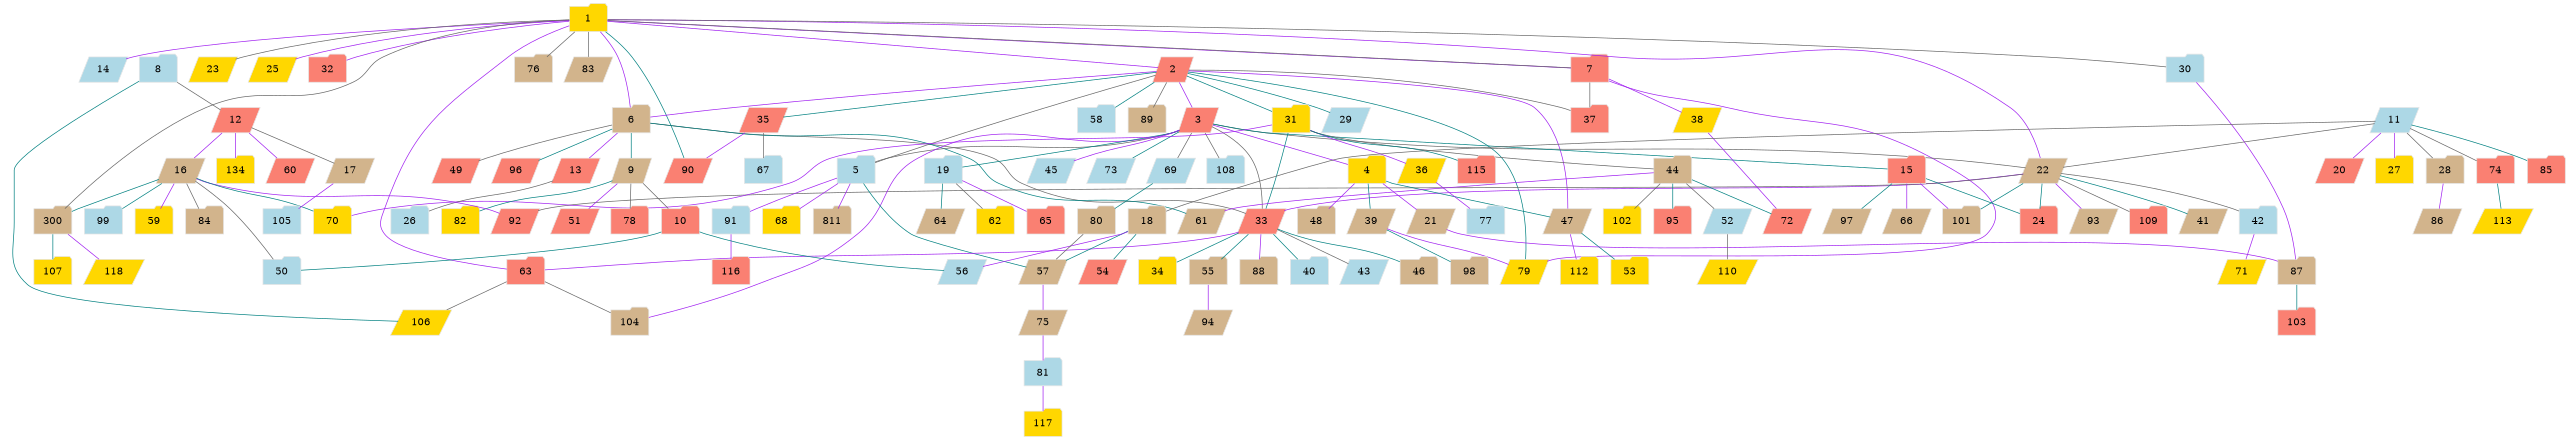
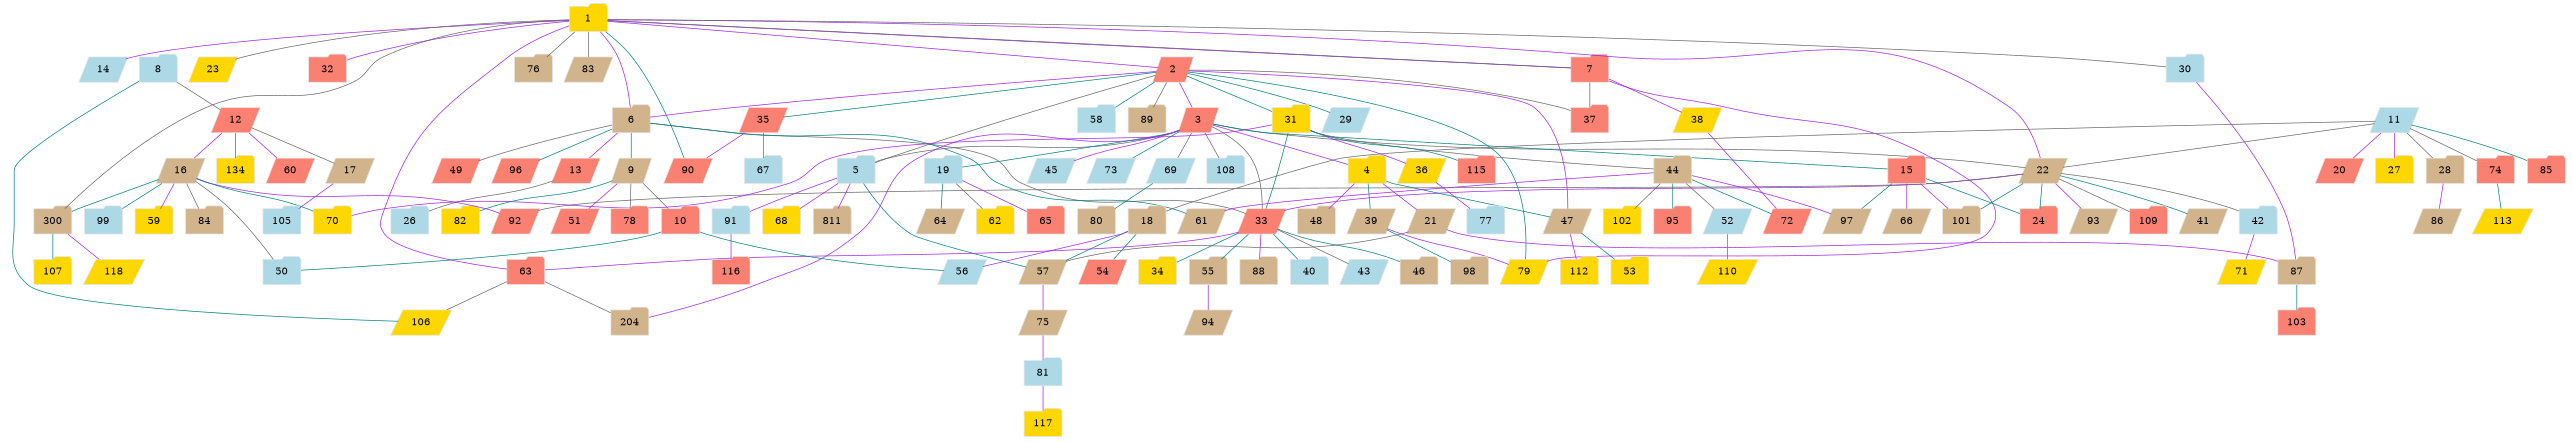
node "25": removed
edge "44" -- "97": added
edge "80" -- "57": now "21" -- "57"
node "104": label "104" -> "204"
